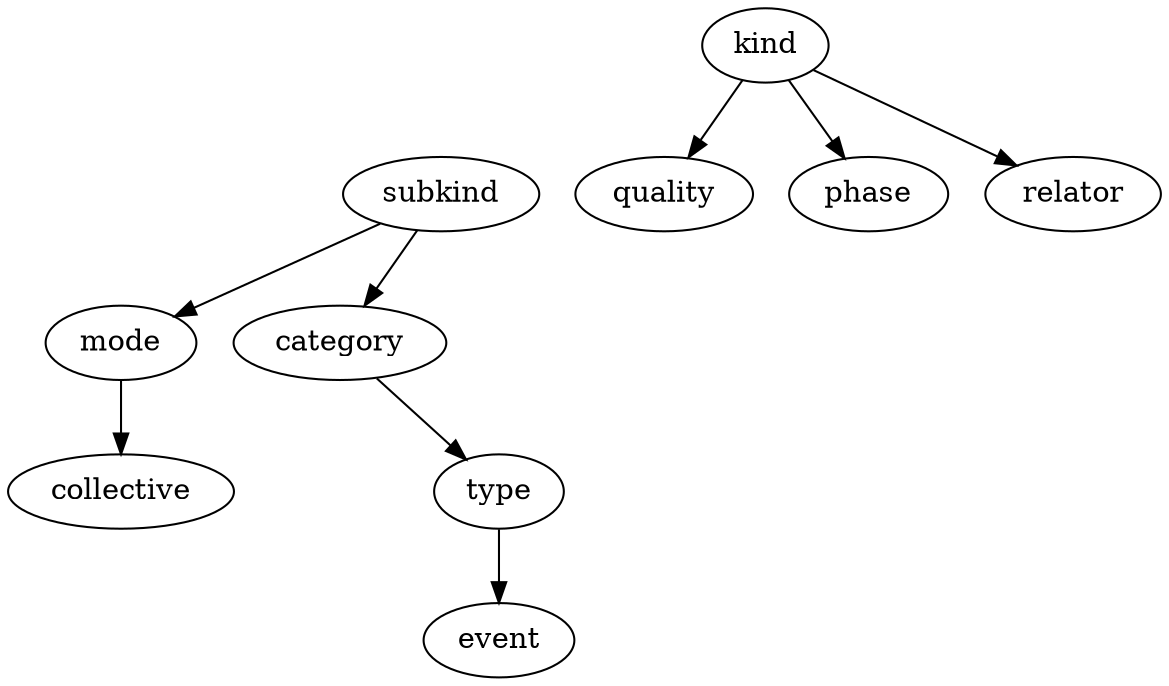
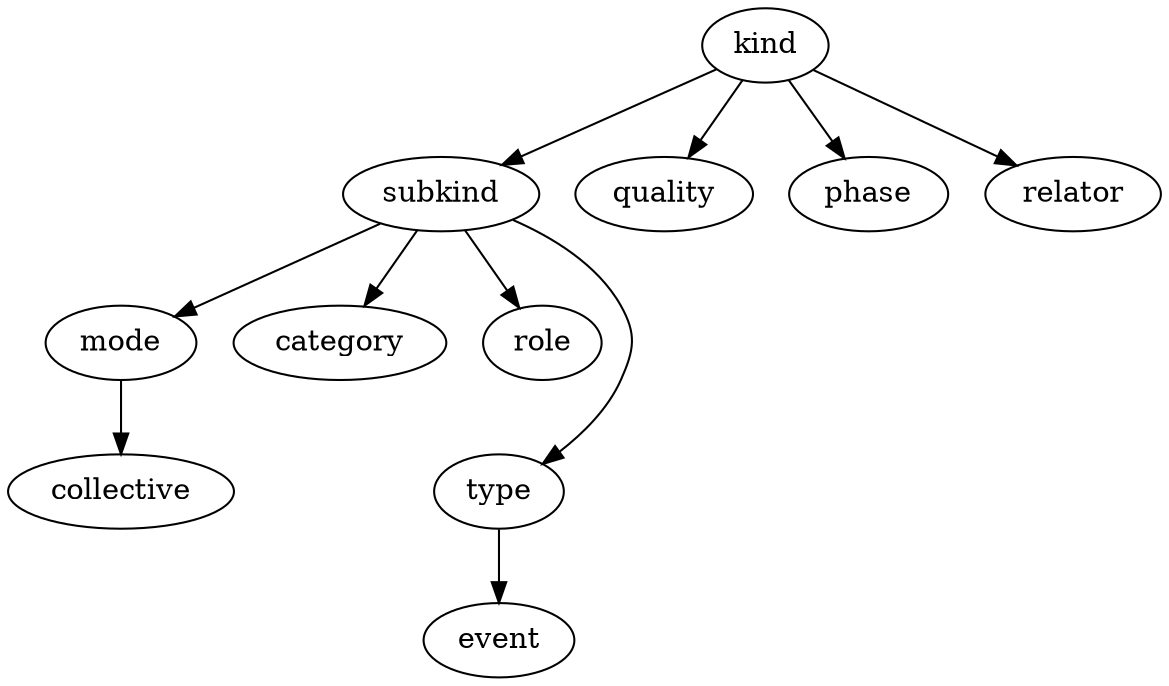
edge "kind" -> "subkind": added
node "role": added
edge "category" -> "type": now "subkind" -> "type"
